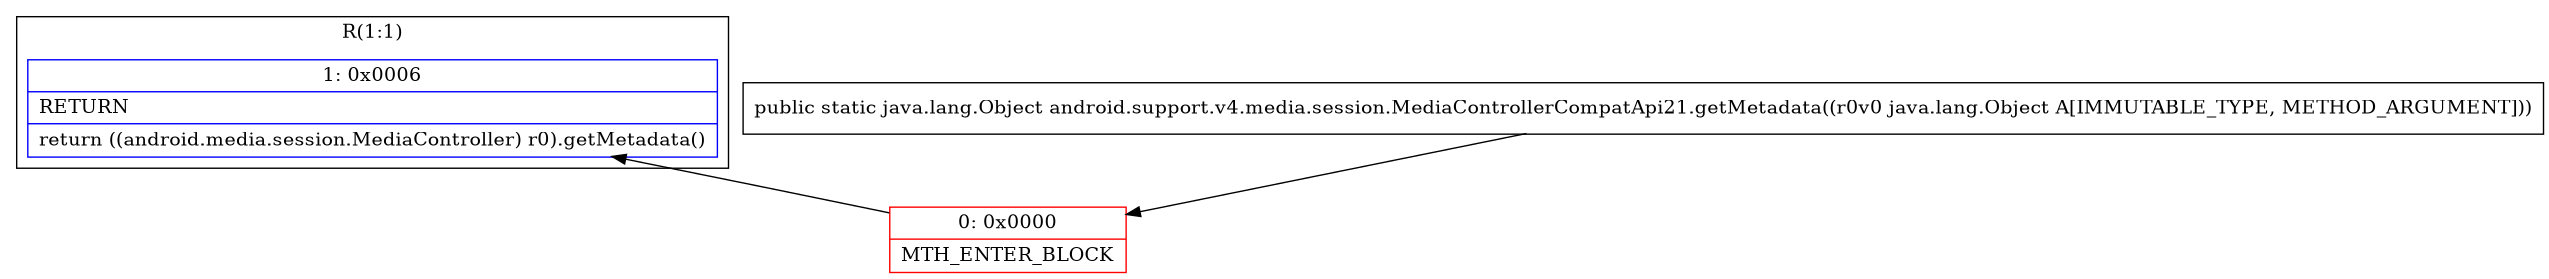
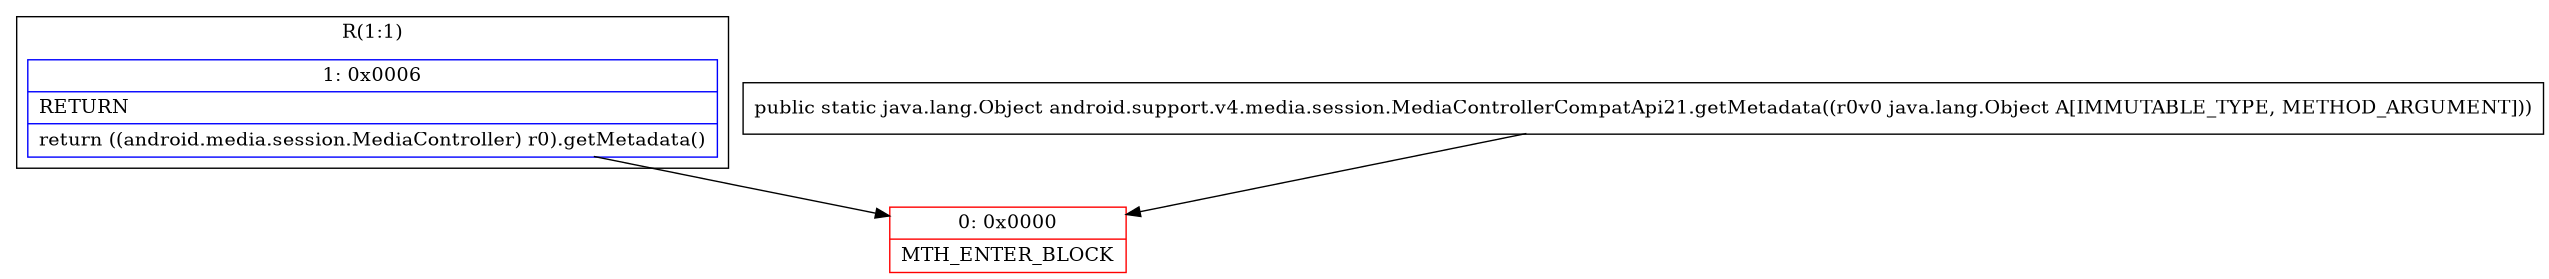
edge "0: 0x0000" -> "1: 0x0006": reversed
